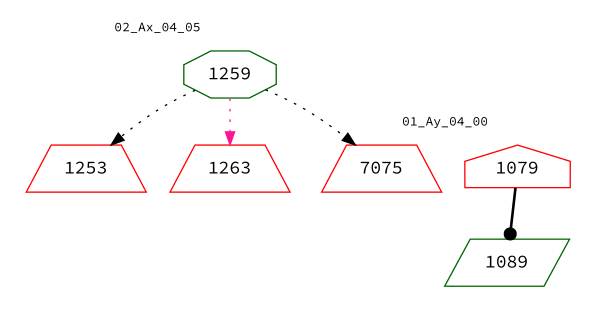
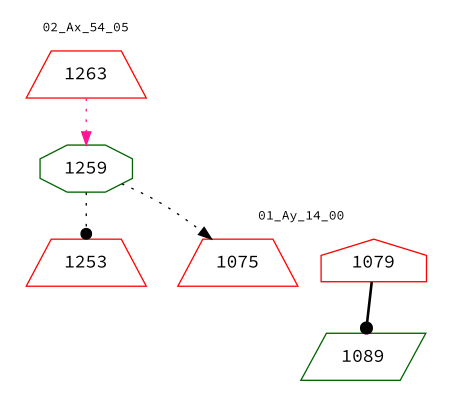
cluster "02_Ax_04_05": label "02_Ax_04_05" -> "02_Ax_54_05"
edge "1259" -> "1253": arrowhead normal -> dot
edge "1259" -> "1263": reversed
cluster "01_Ay_04_00": label "01_Ay_04_00" -> "01_Ay_14_00"
node "7075": label "7075" -> "1075"
